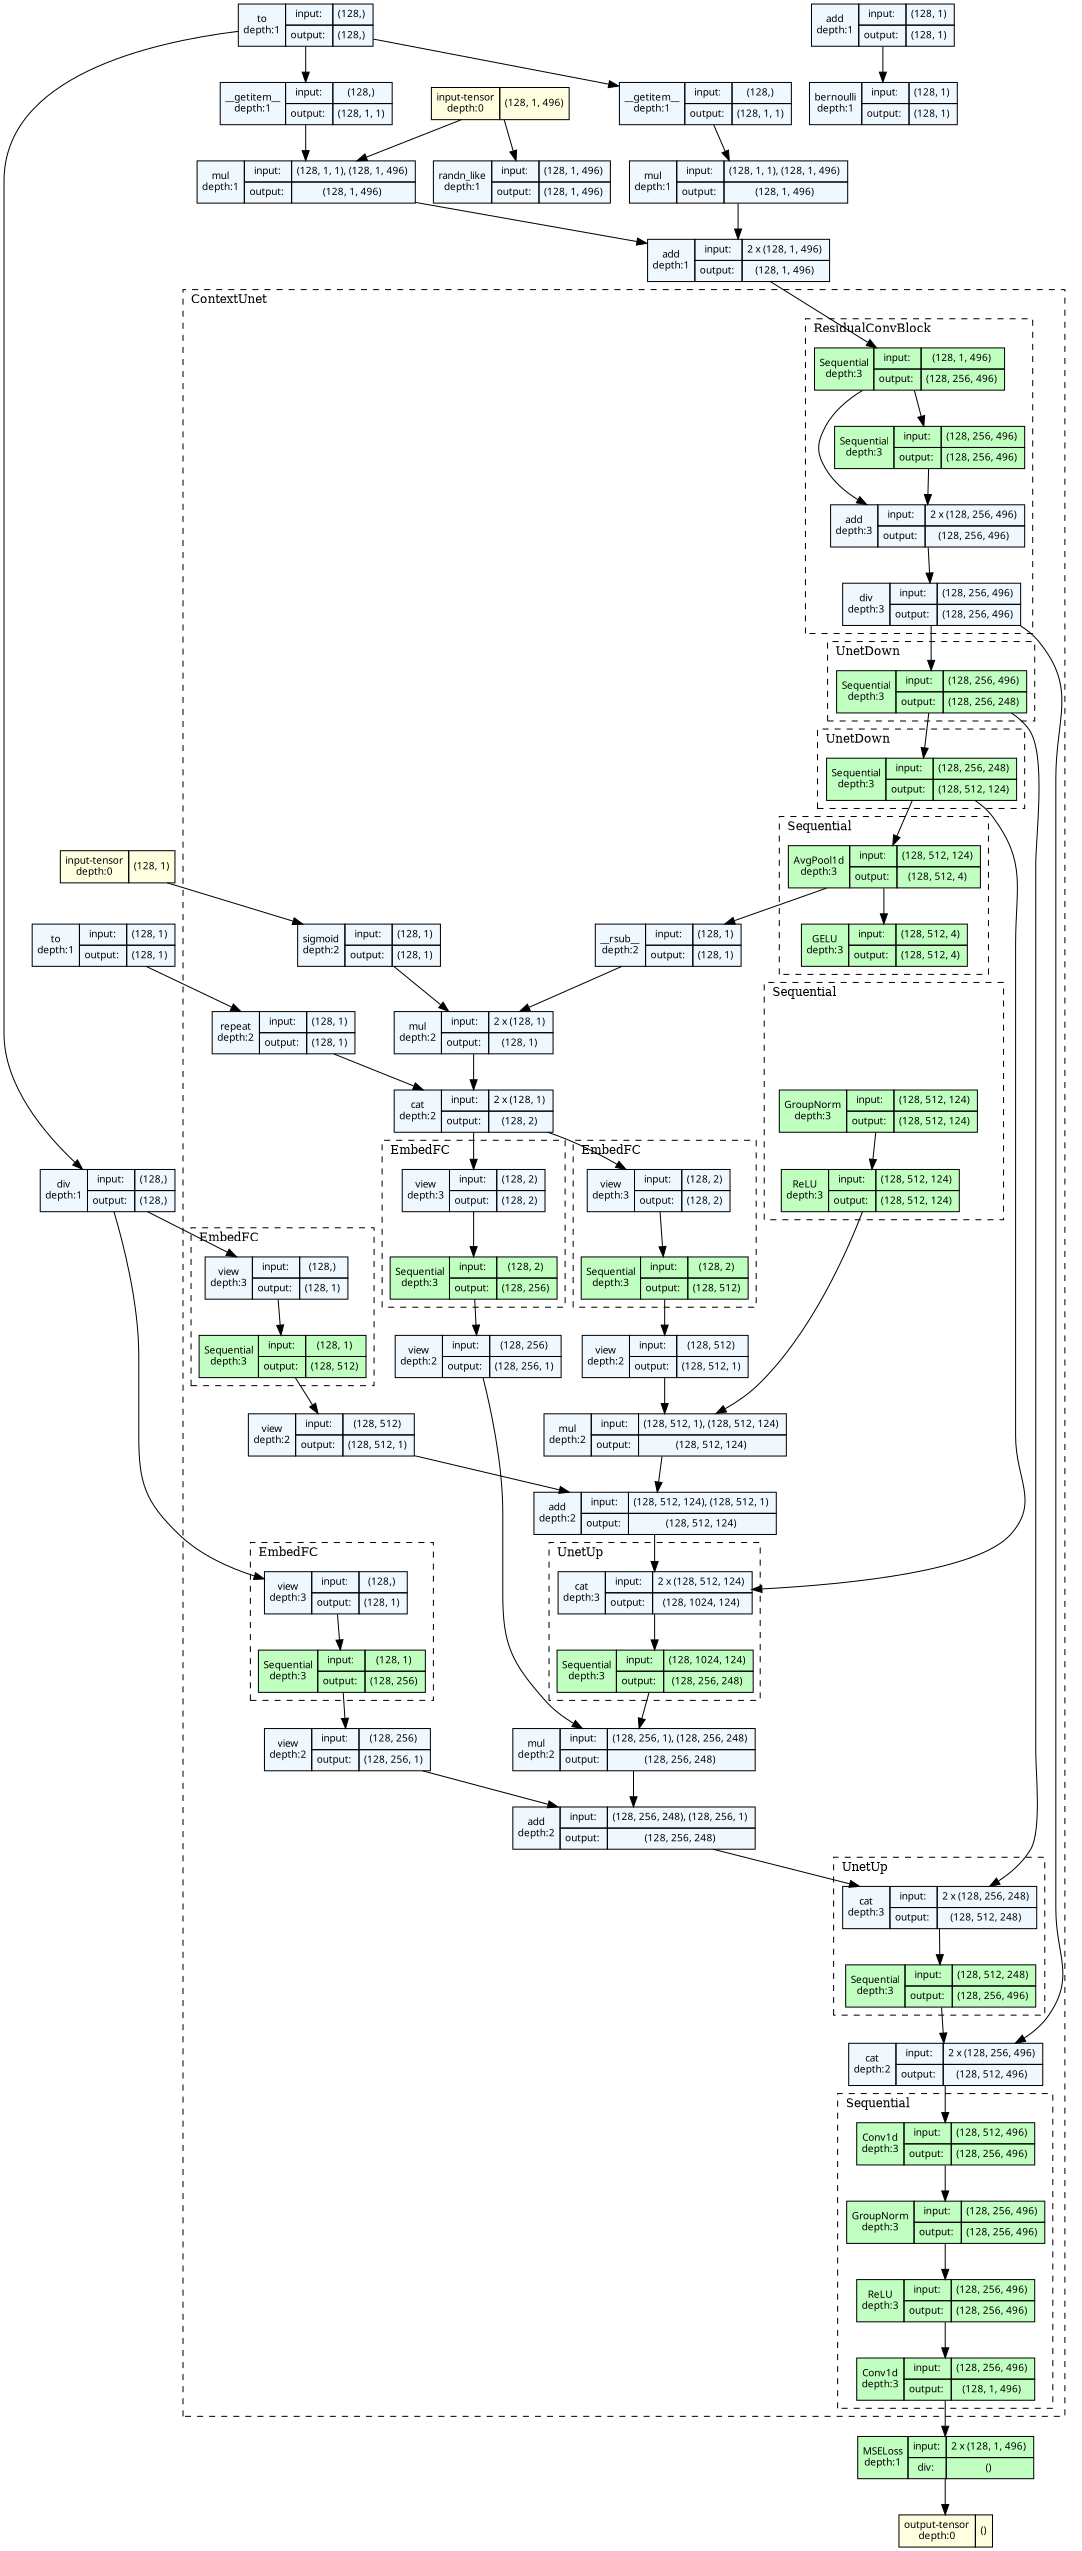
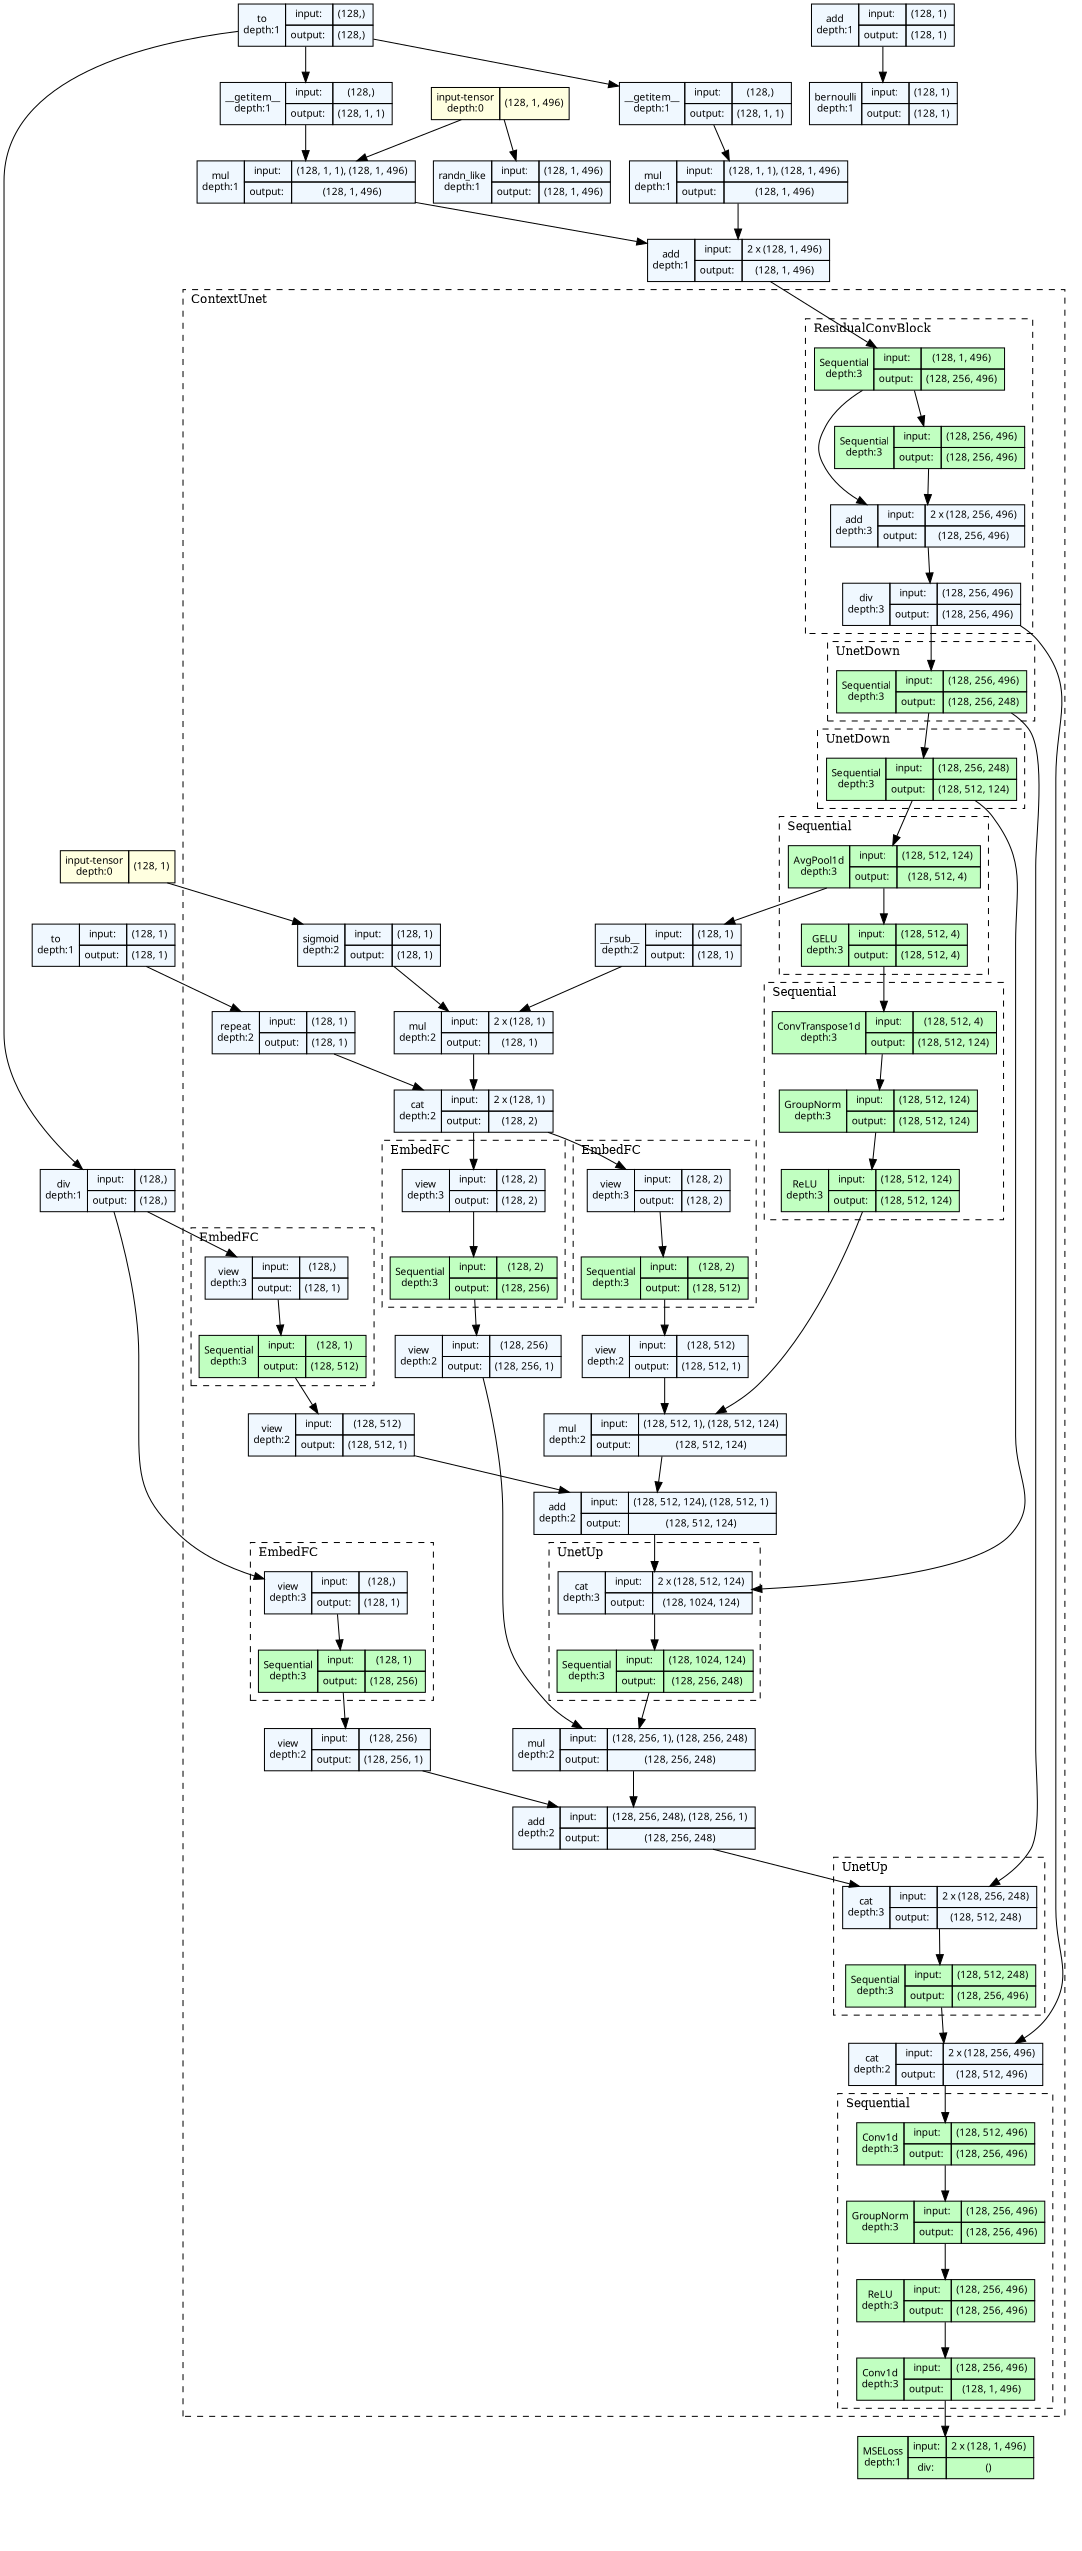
node "ConvTranspose1d": added
node "output-tensor": removed
